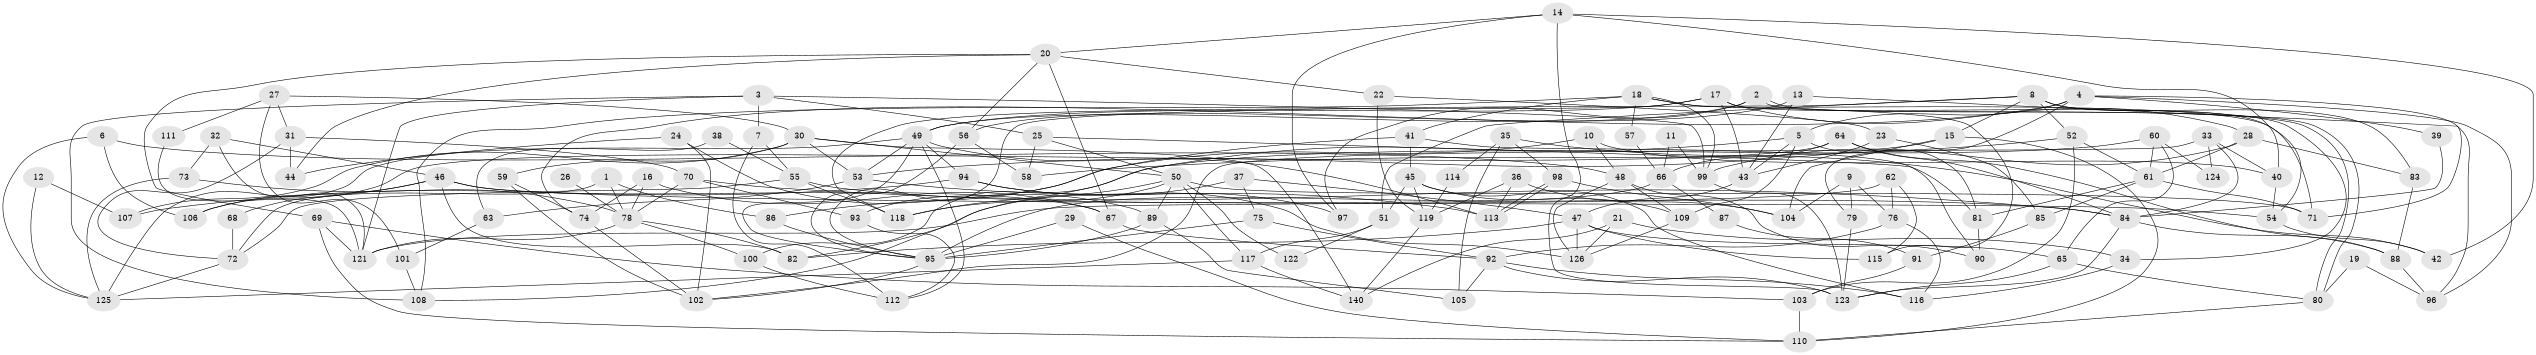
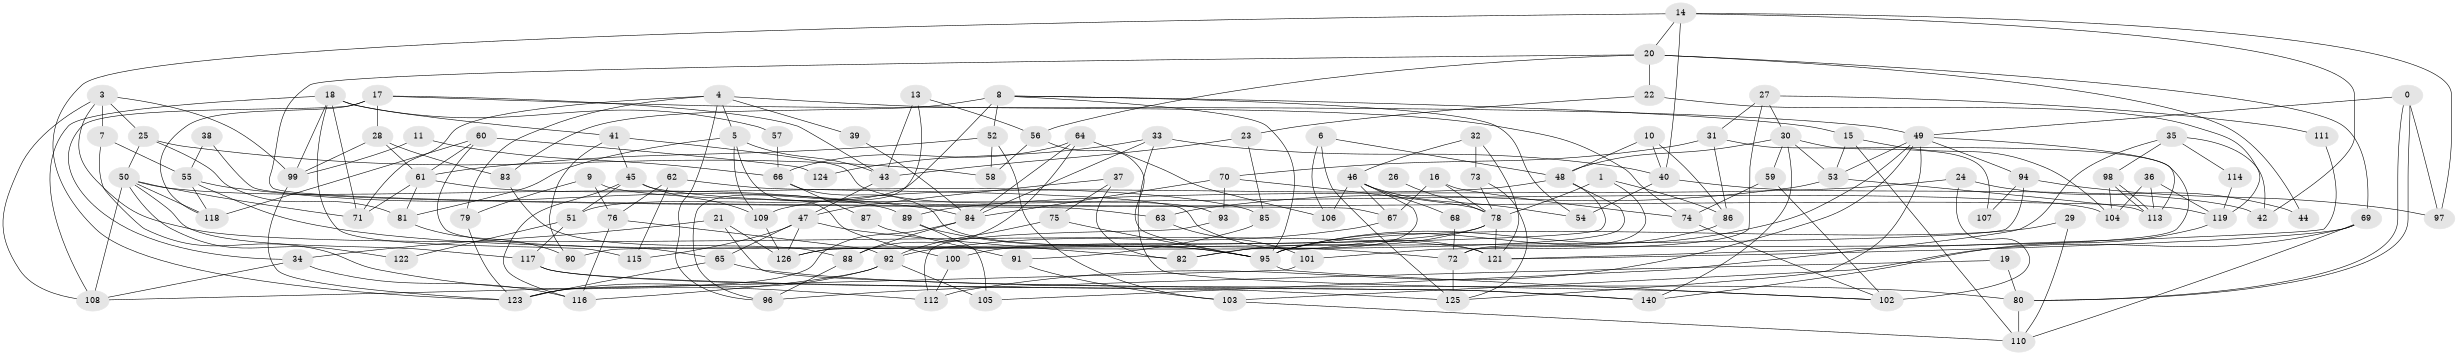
node "2": label "2" -> "0"
edge "31" -- "44": now "31" -- "86"
edge "30" -- "50": now "30" -- "48"
node "12": removed
edge "54" -- "42": now "40" -- "42"
edge "34" -- "108": added
